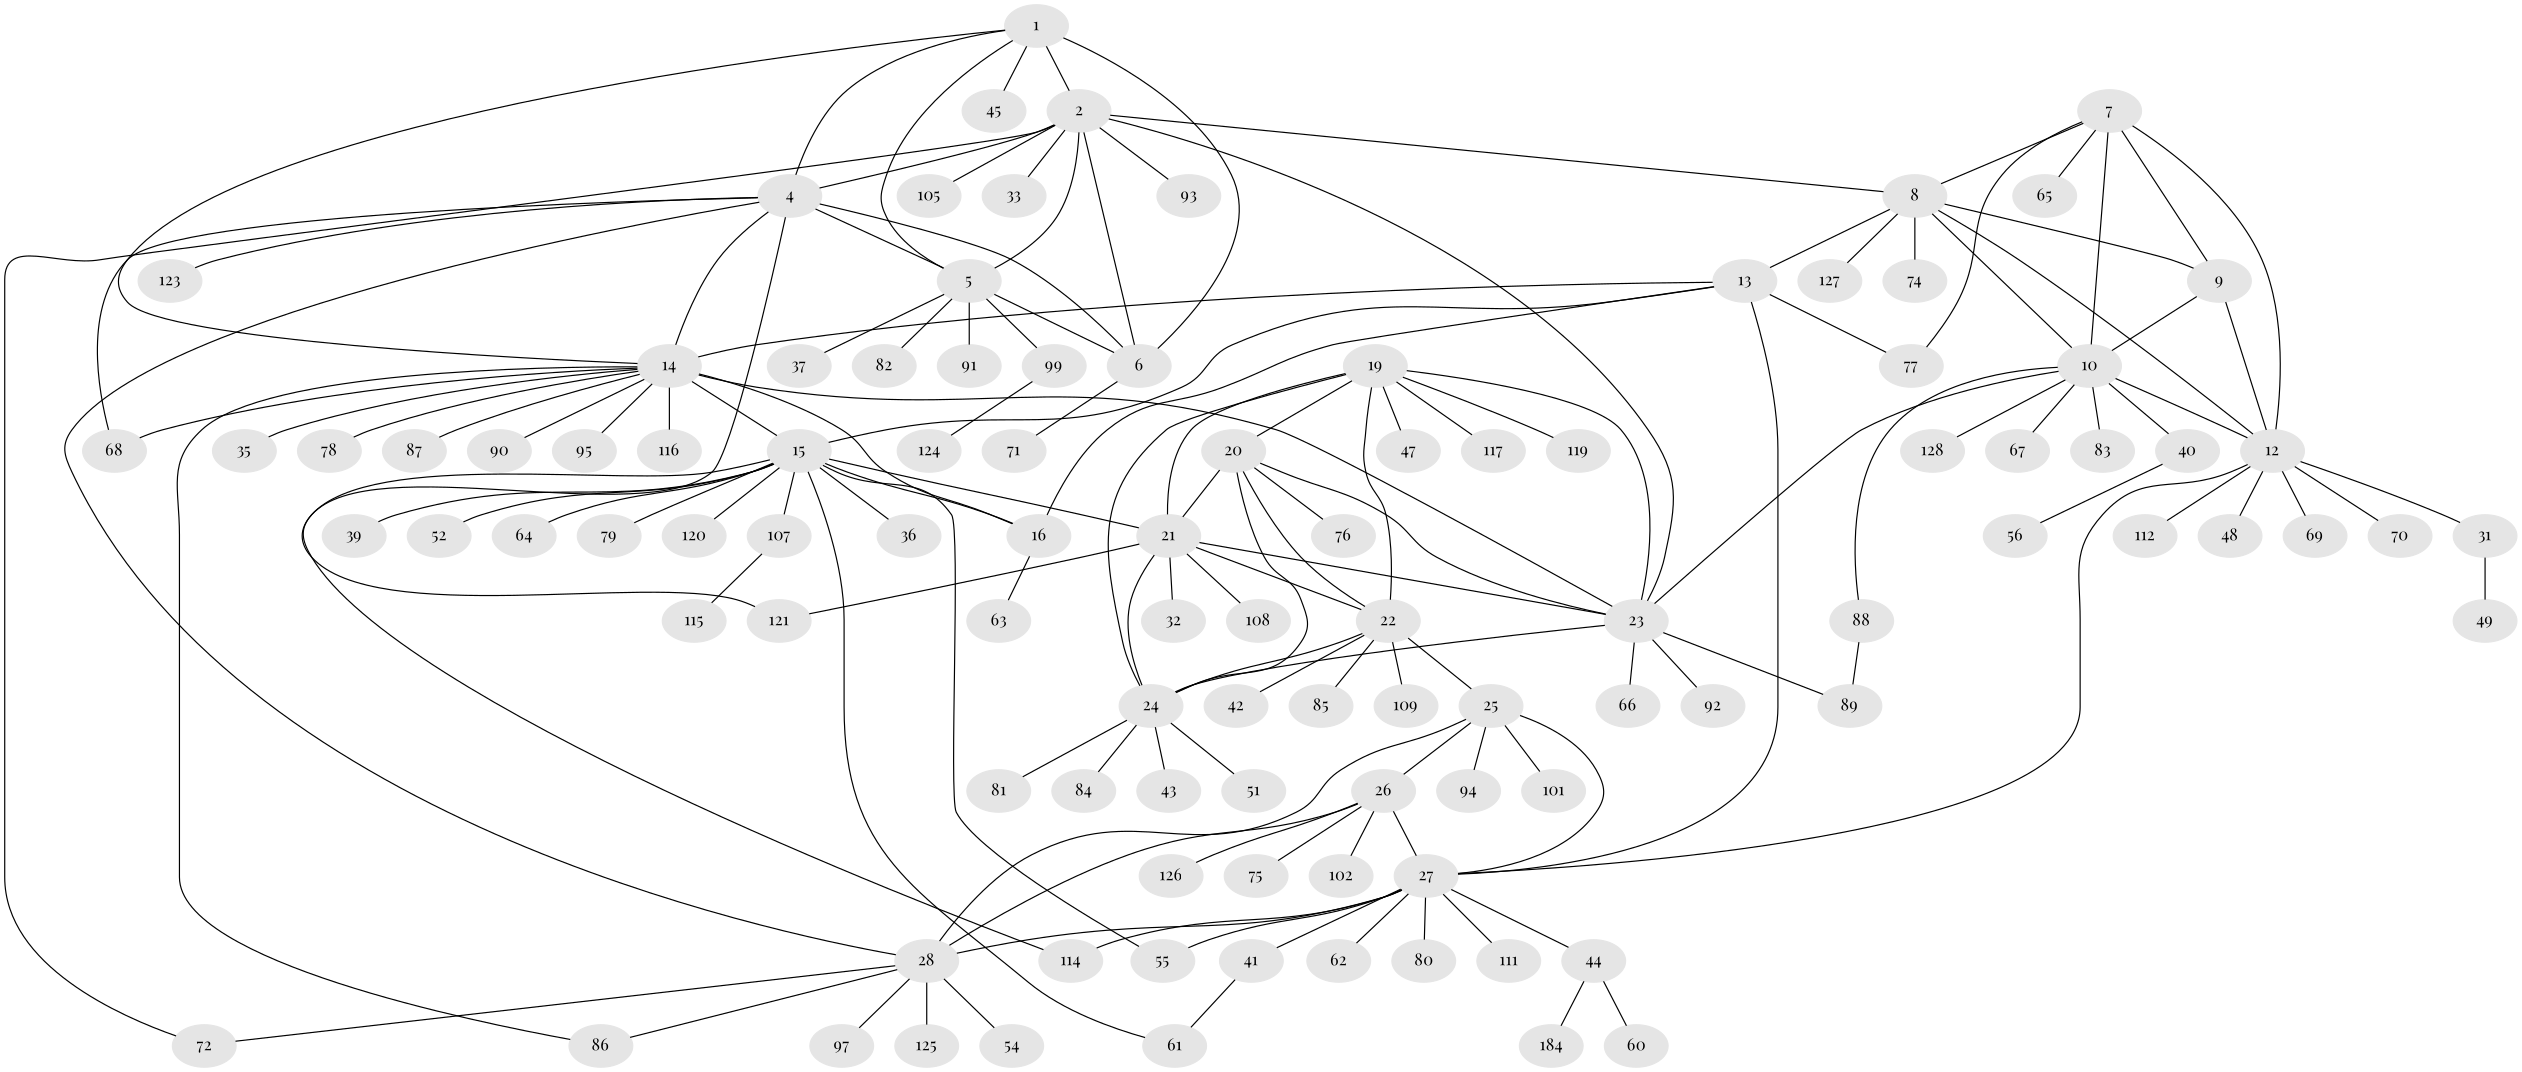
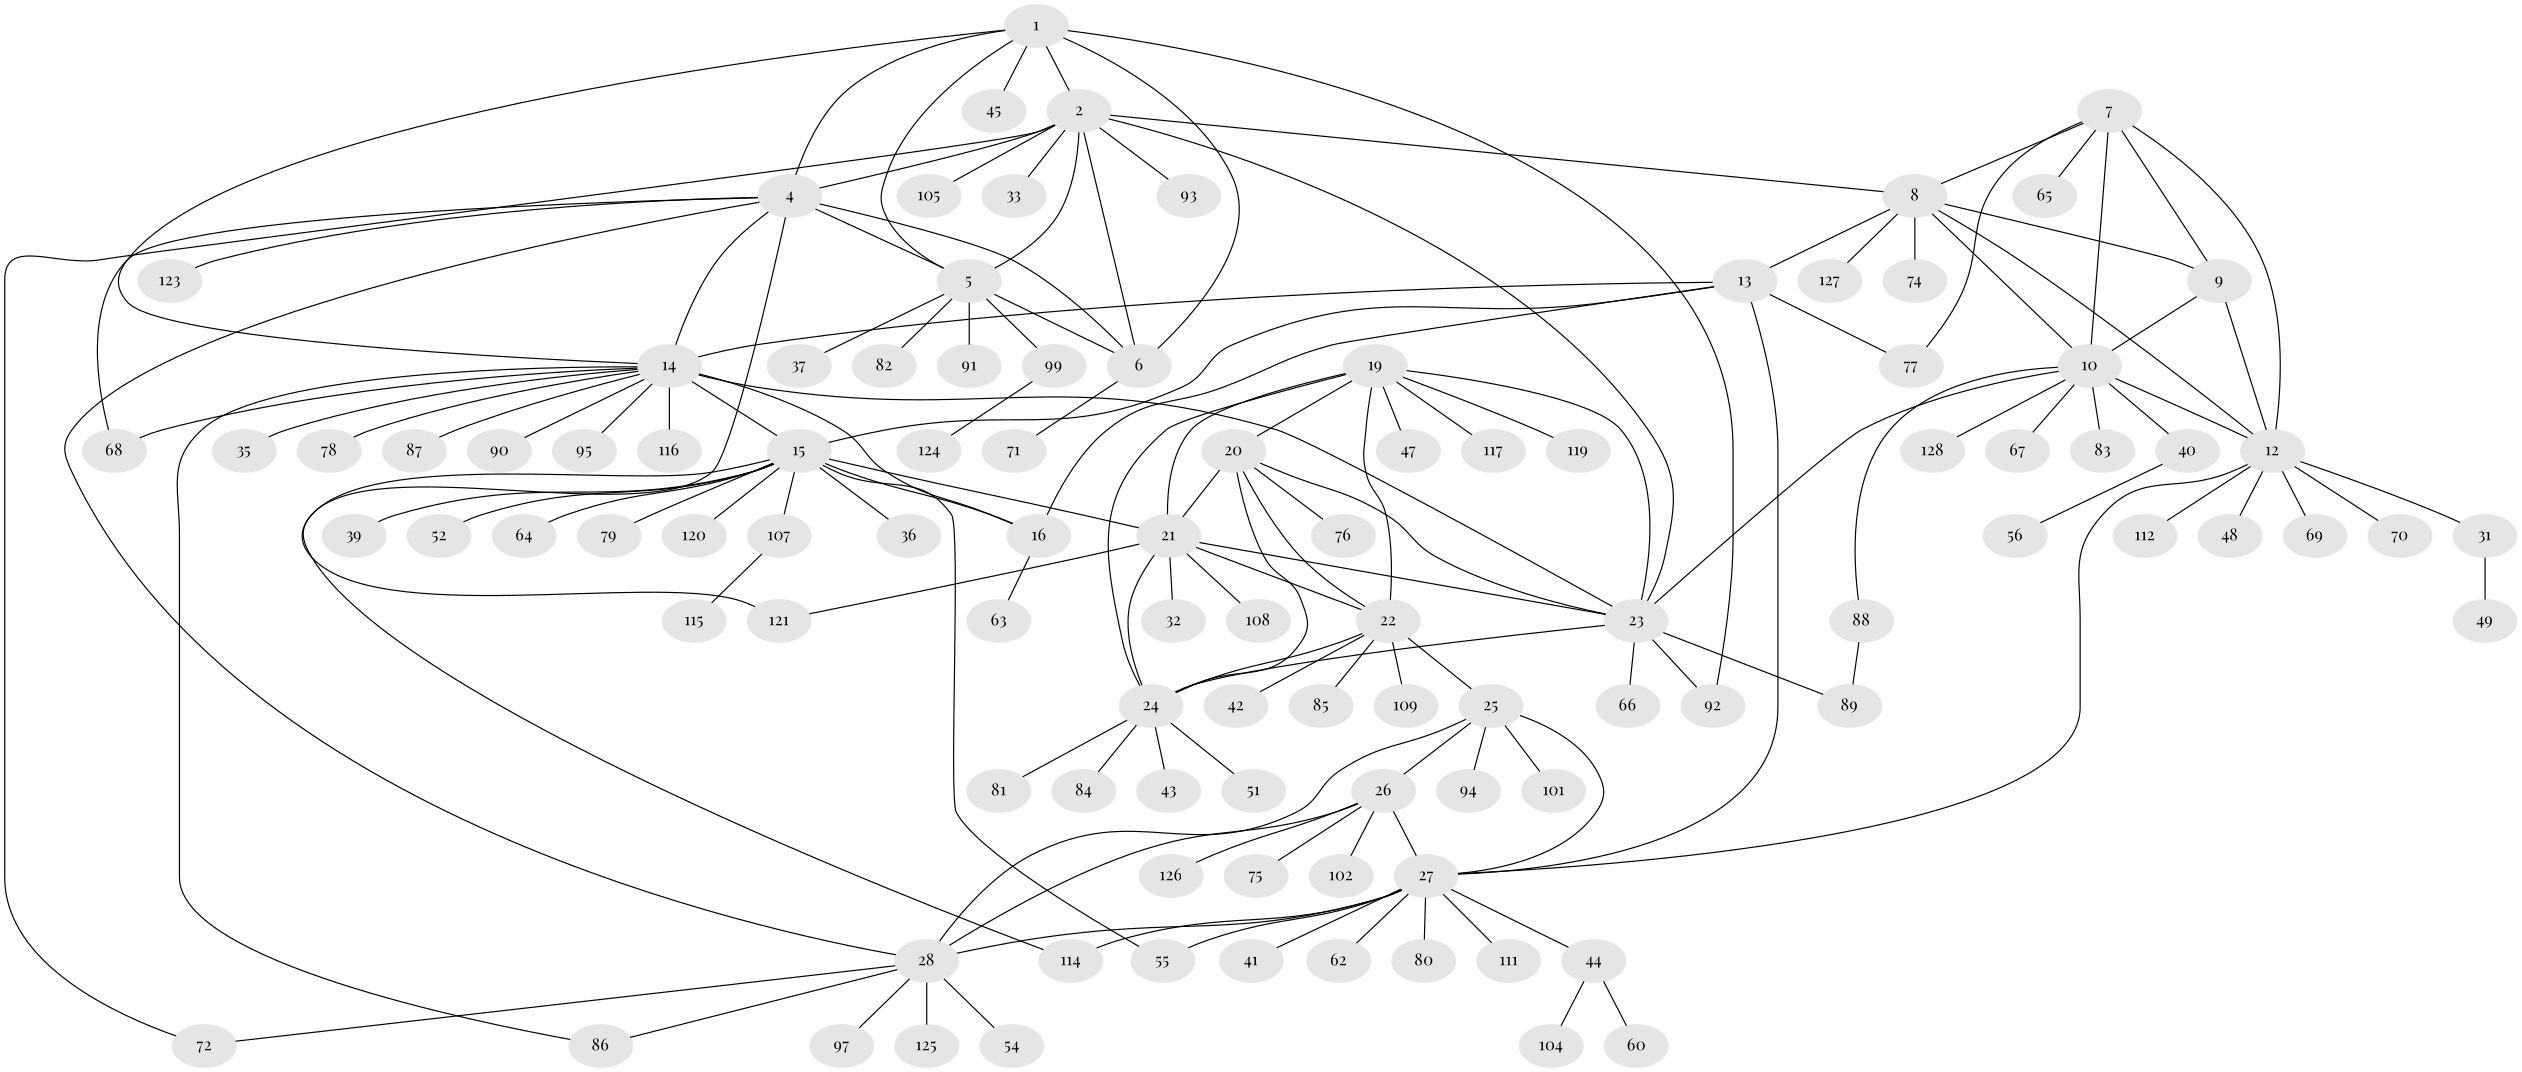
edge "1" -- "92": added
node "61": removed
node "184": label "184" -> "104"
